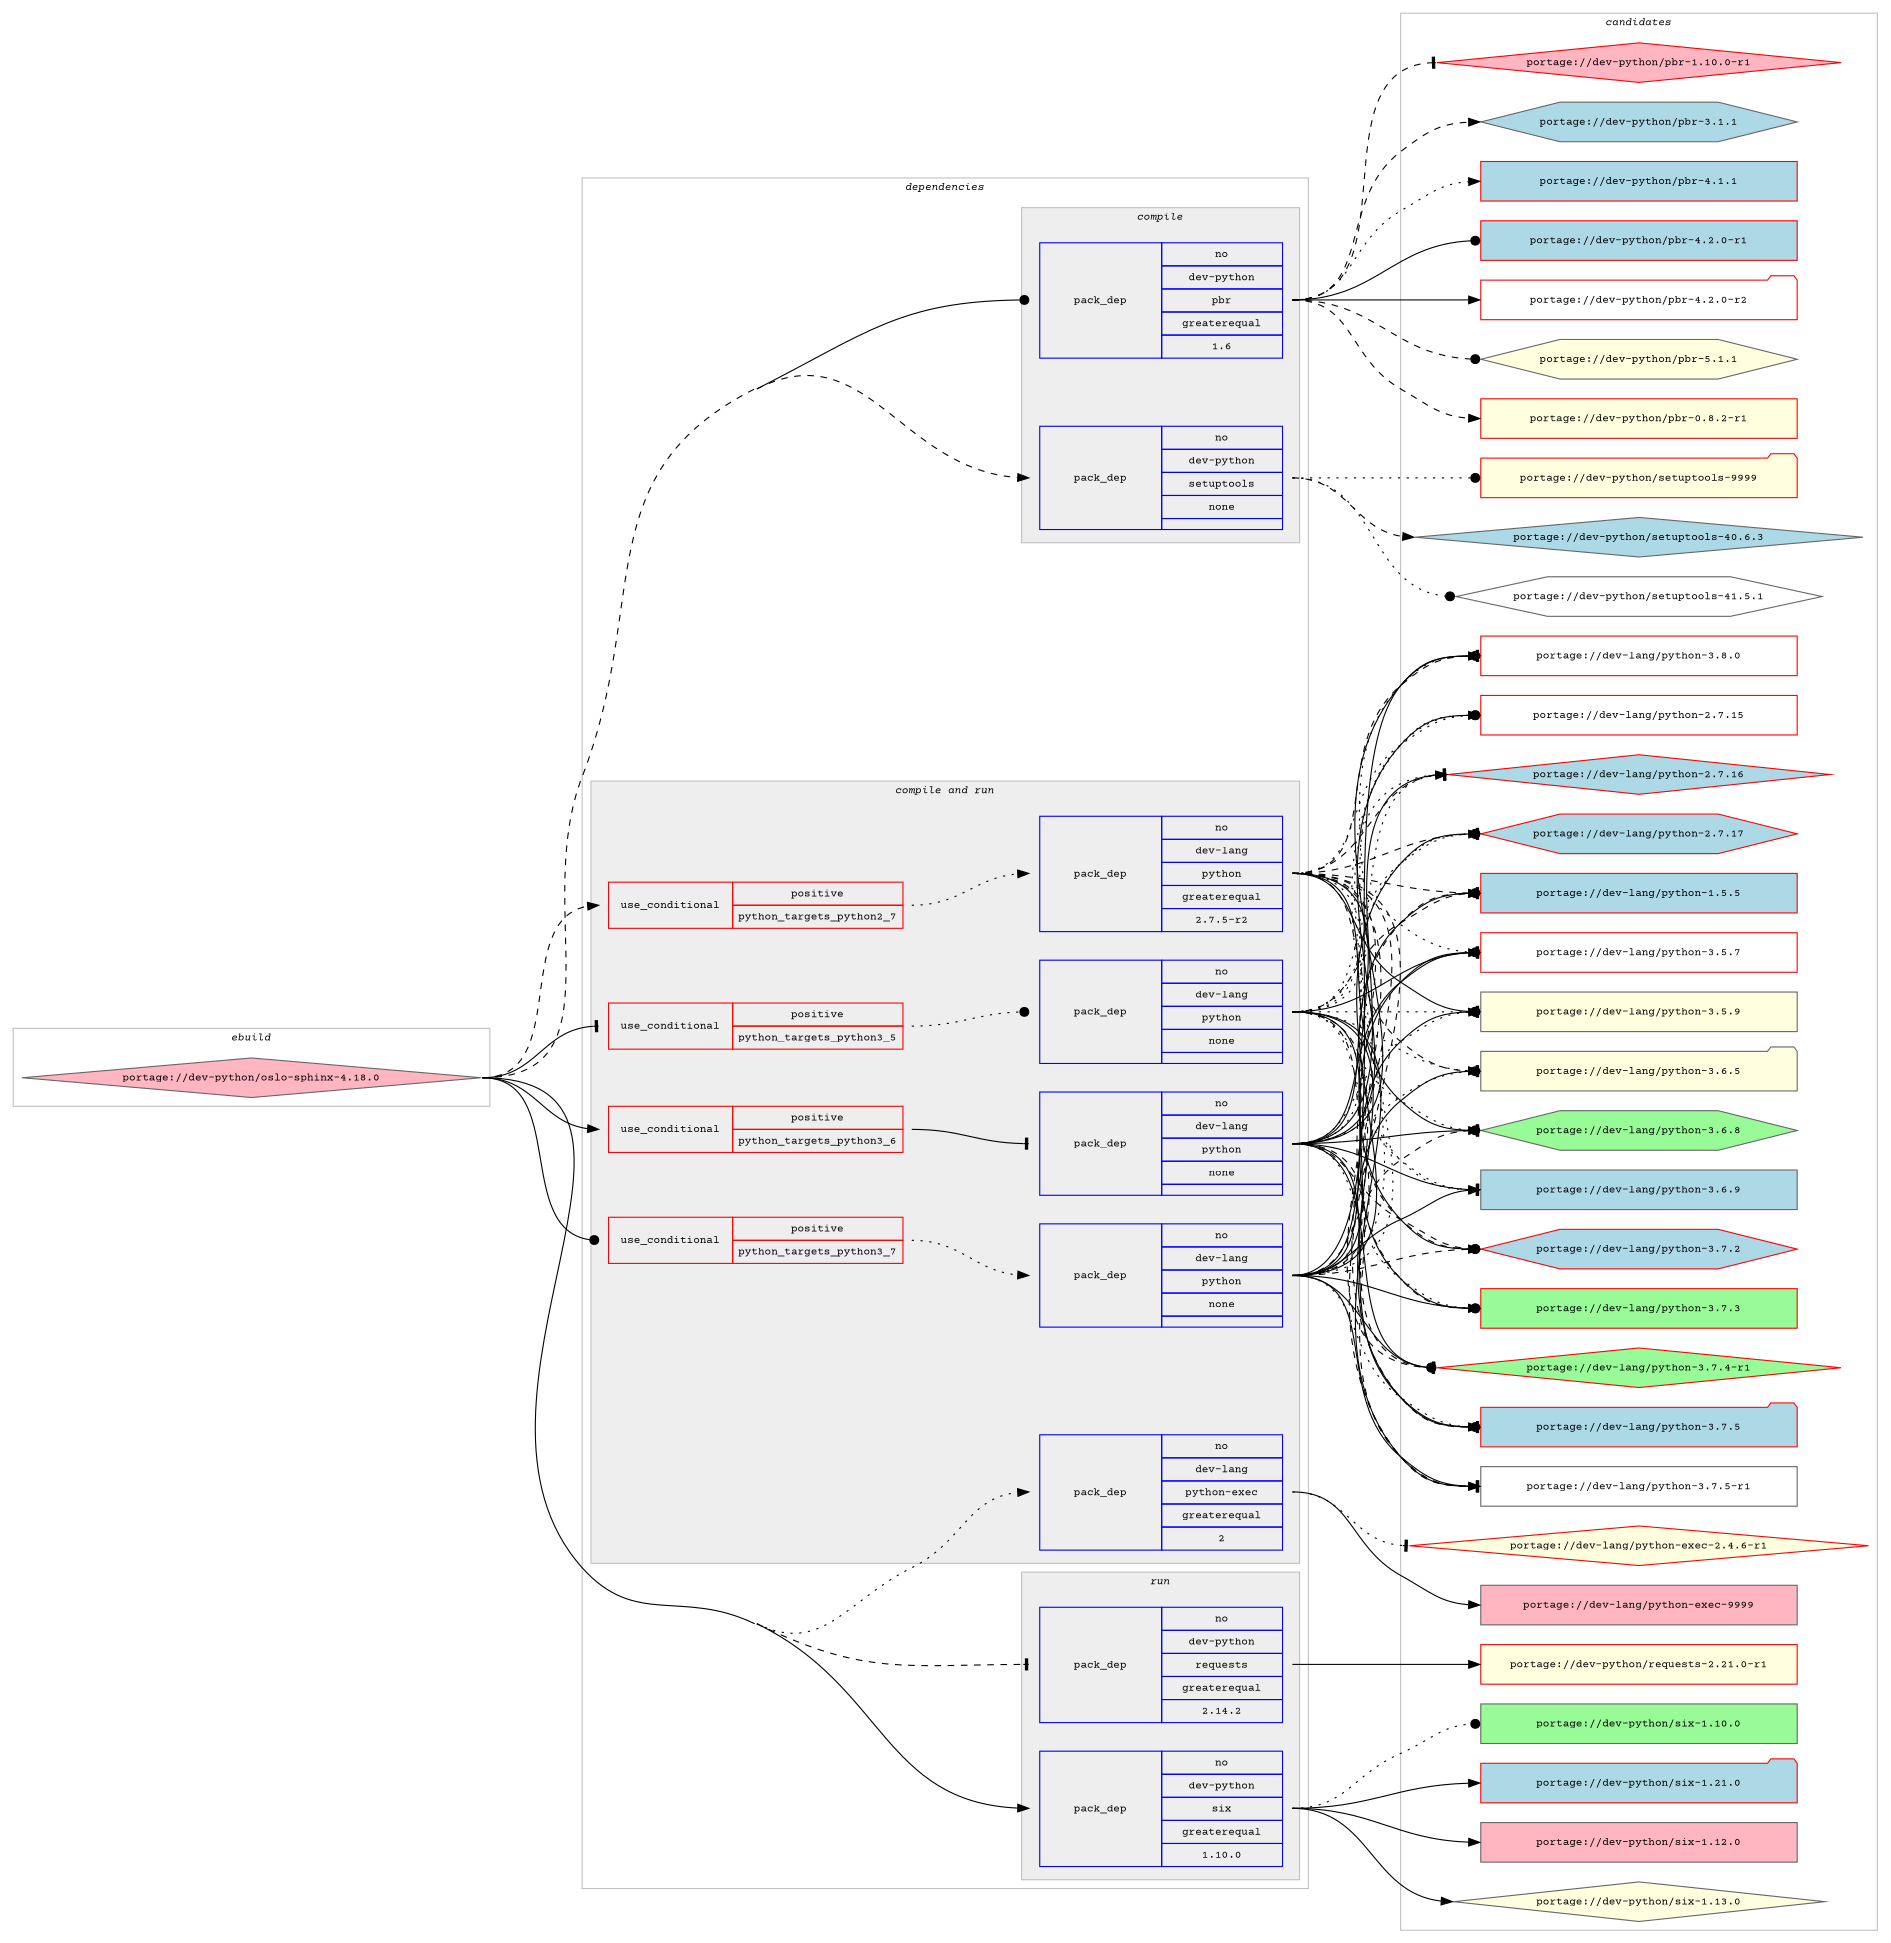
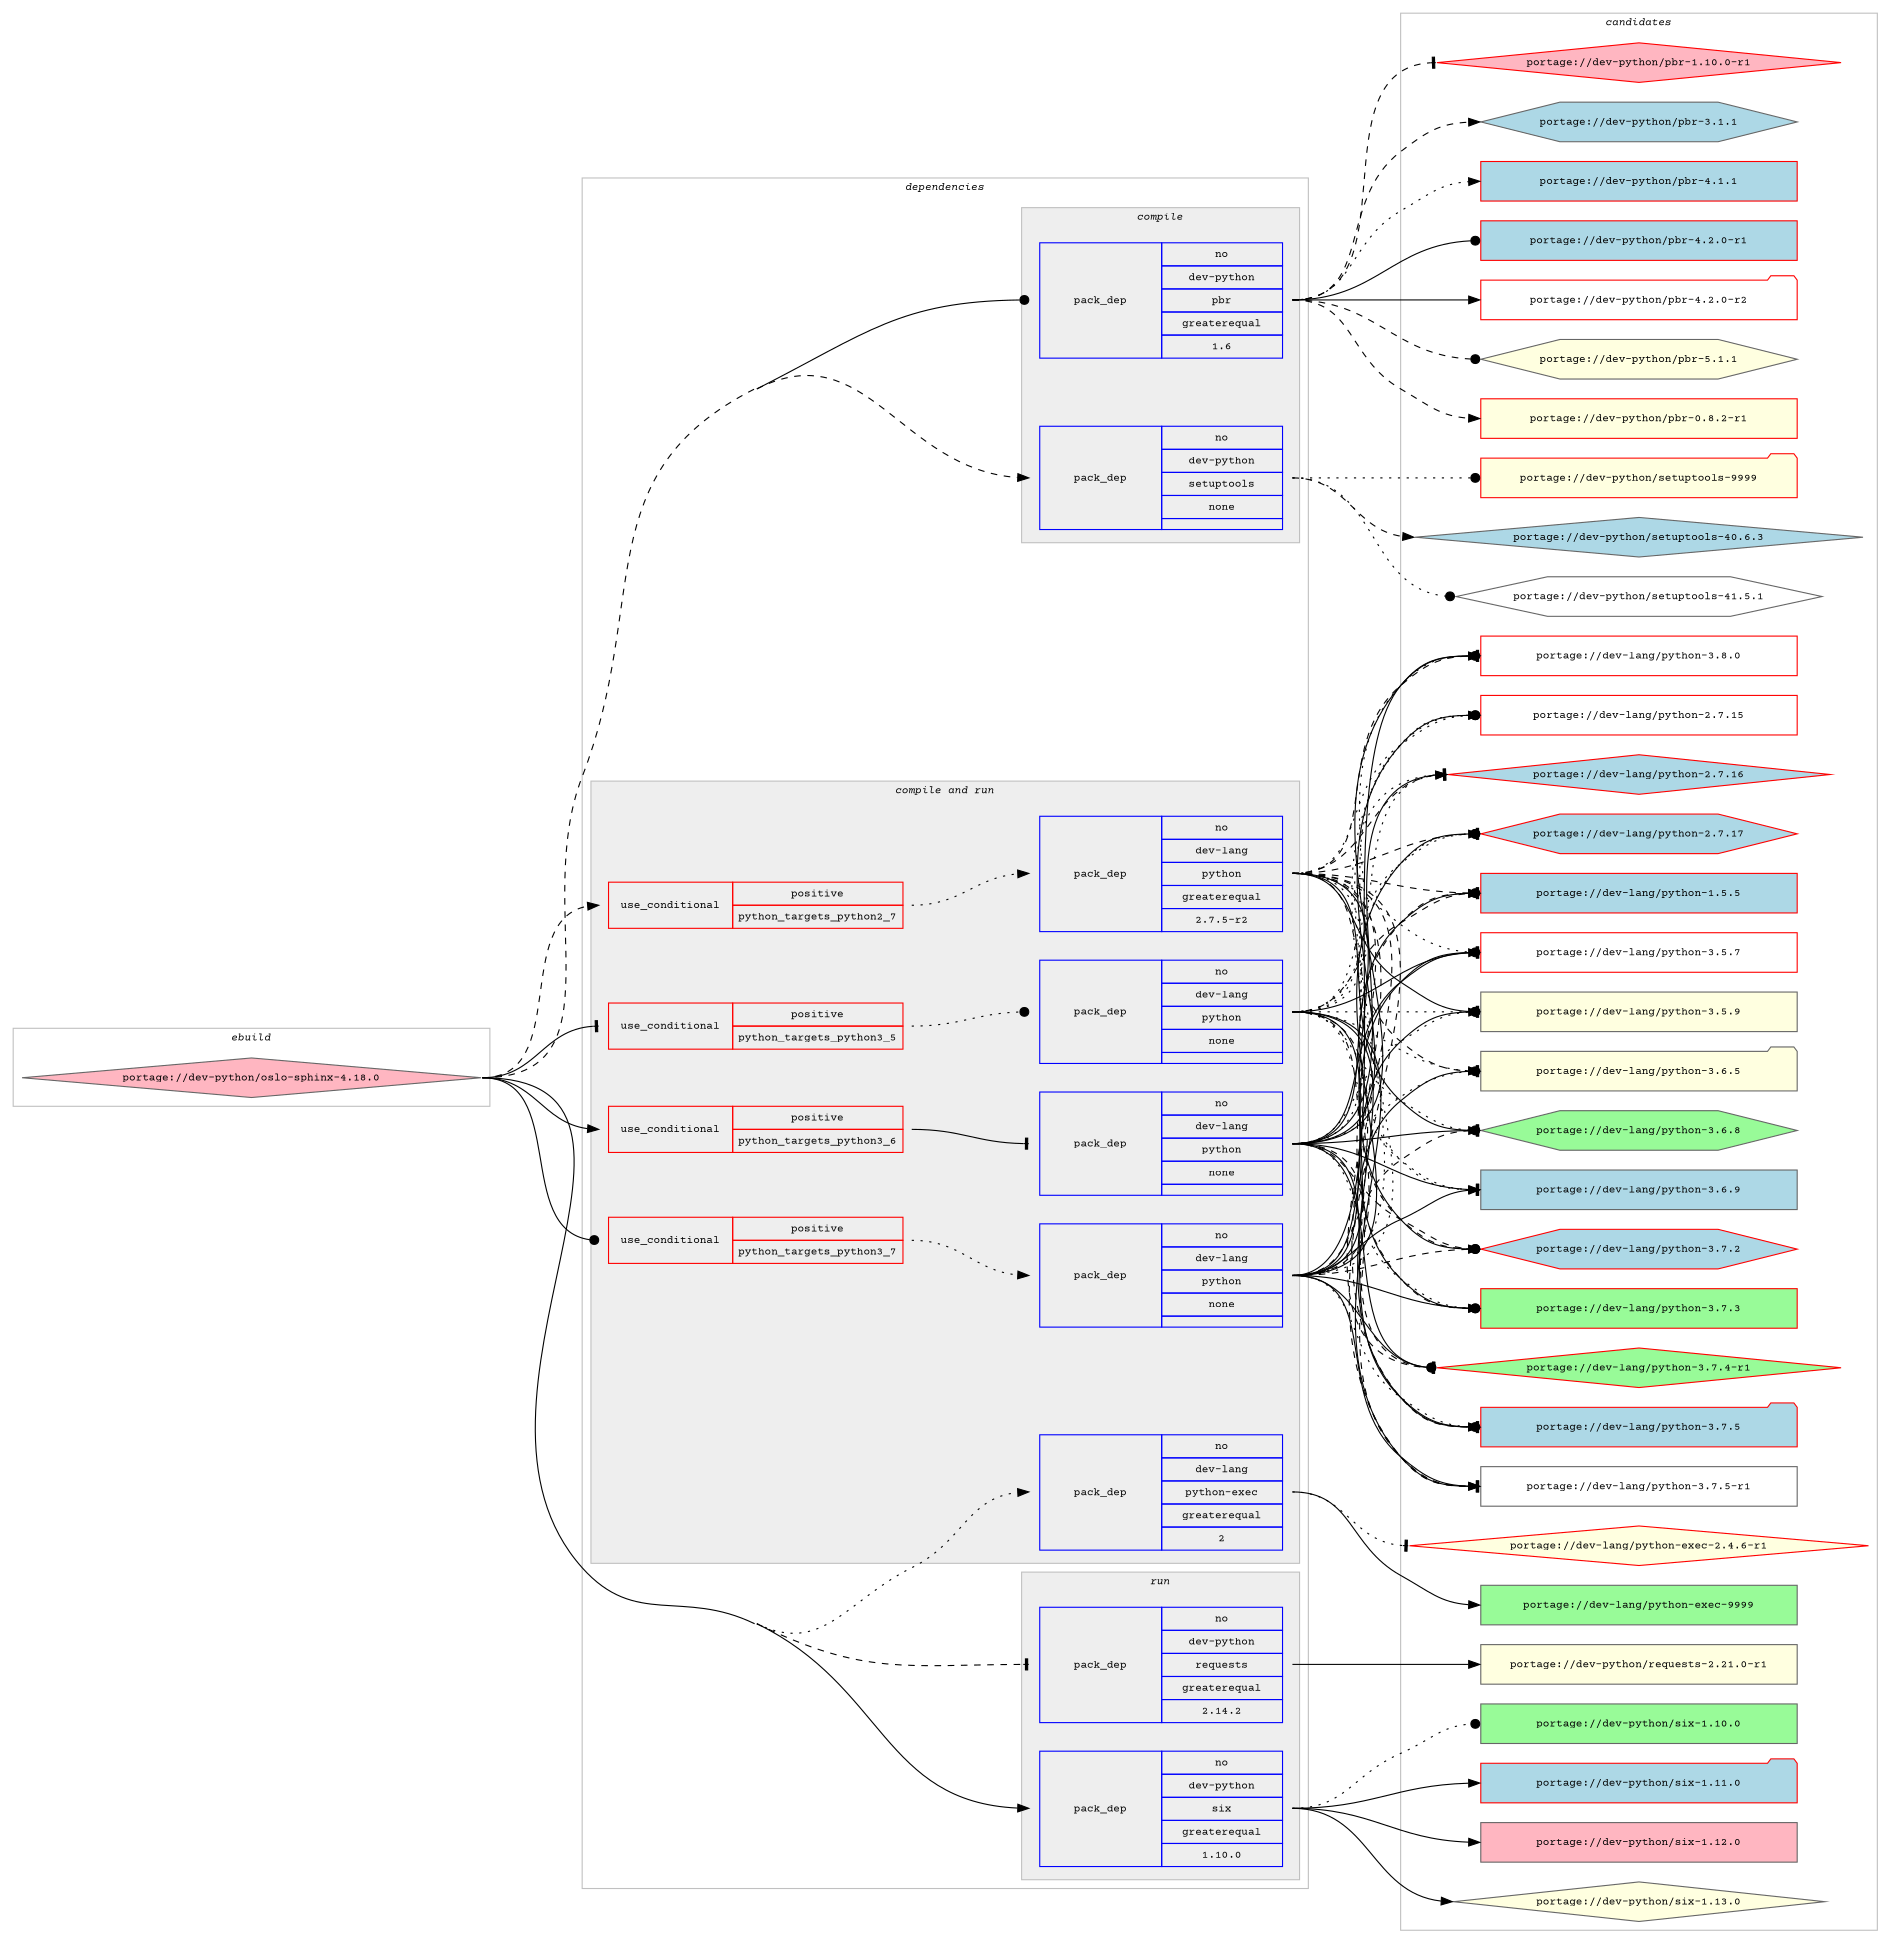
node "portage://dev-lang/python-exec-9999": fillcolor lightpink -> palegreen
node "portage://dev-python/requests-2.21.0-r1": color red -> gray40
node "portage://dev-python/six-1.21.0": label "portage://dev-python/six-1.21.0" -> "portage://dev-python/six-1.11.0"
